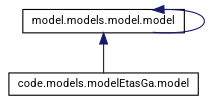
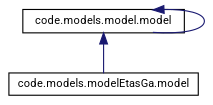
node "model.models.model.model": label "model.models.model.model" -> "code.models.model.model"
